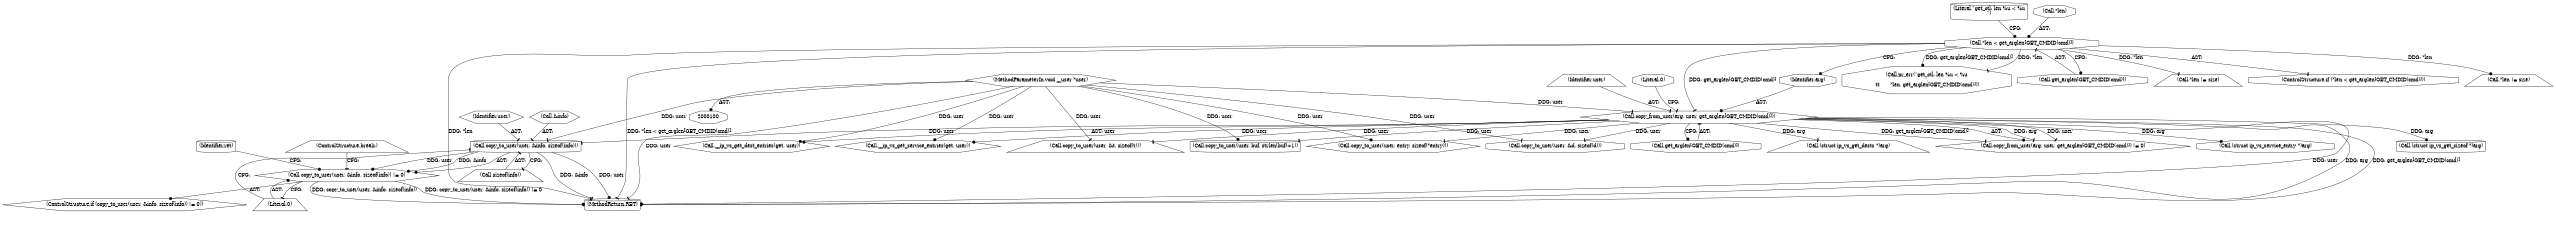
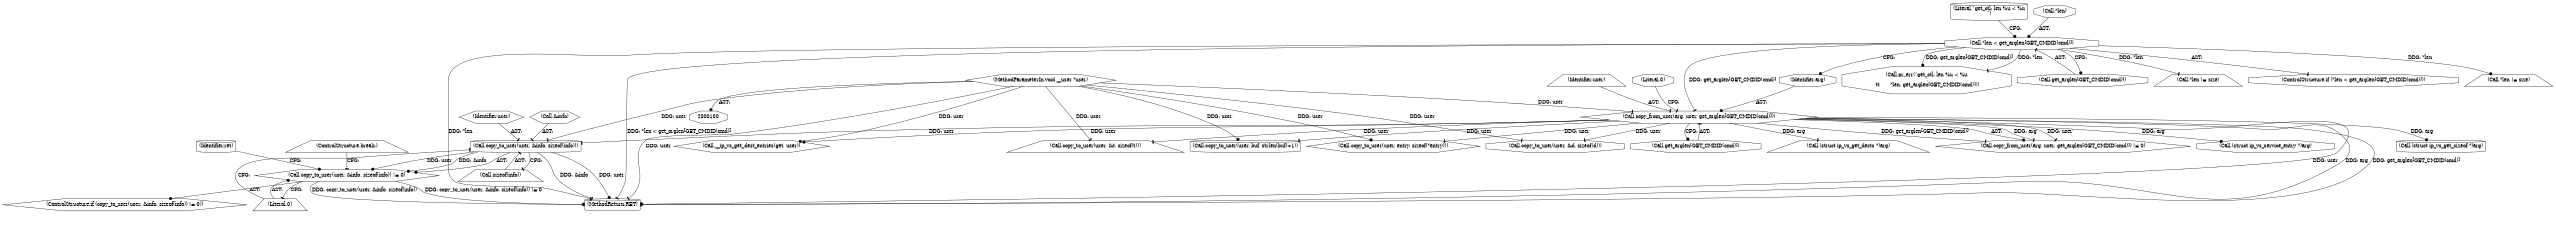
edge "(Call,copy_from_user(arg, user, get_arglen[GET_CMDID(cmd)]))" -> "(Call,__ip_vs_get_dest_entries(get, user))": label "AST: user" -> "DDG: user"
node "(Call,__ip_vs_get_service_entries(get, user))": removed
